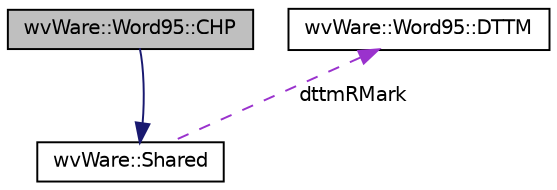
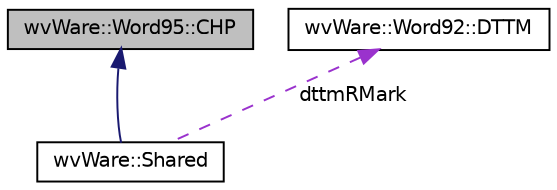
node "wvWare::Word95::DTTM": label "wvWare::Word95::DTTM" -> "wvWare::Word92::DTTM"
edge "wvWare::Word95::CHP" -> "wvWare::Shared": reversed
